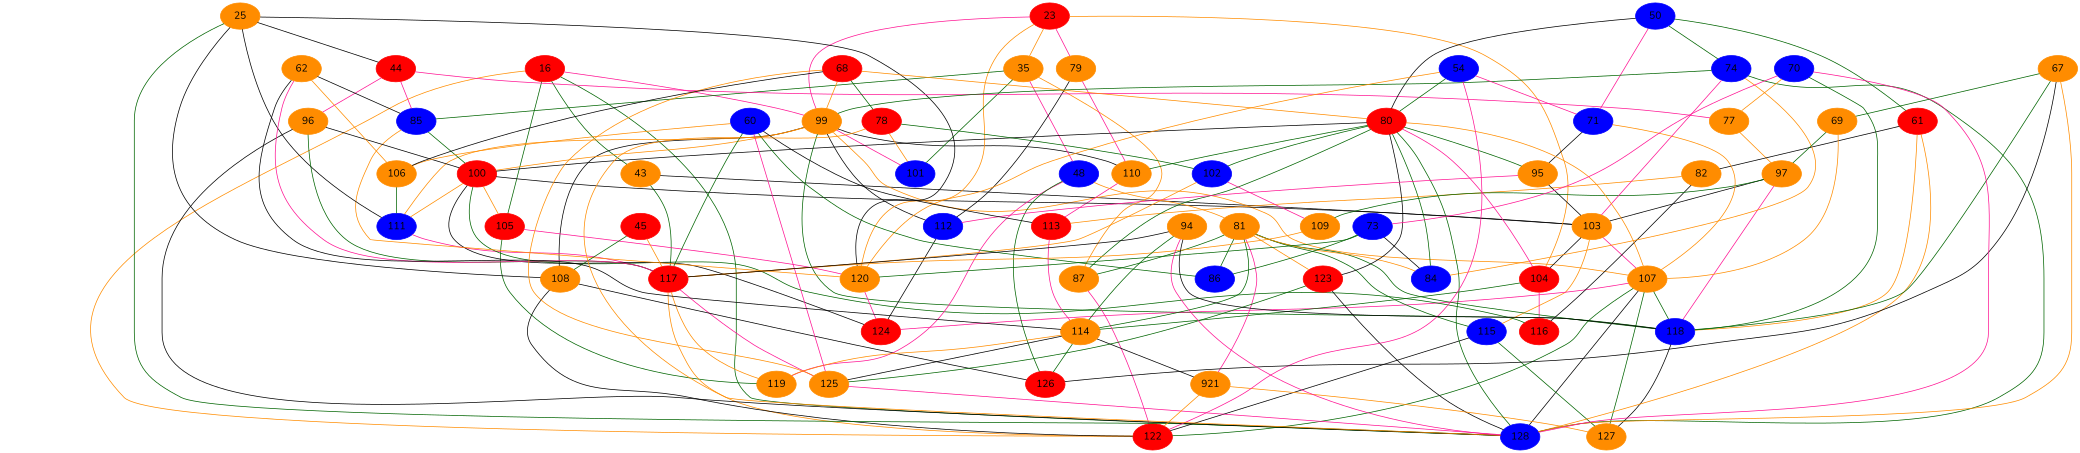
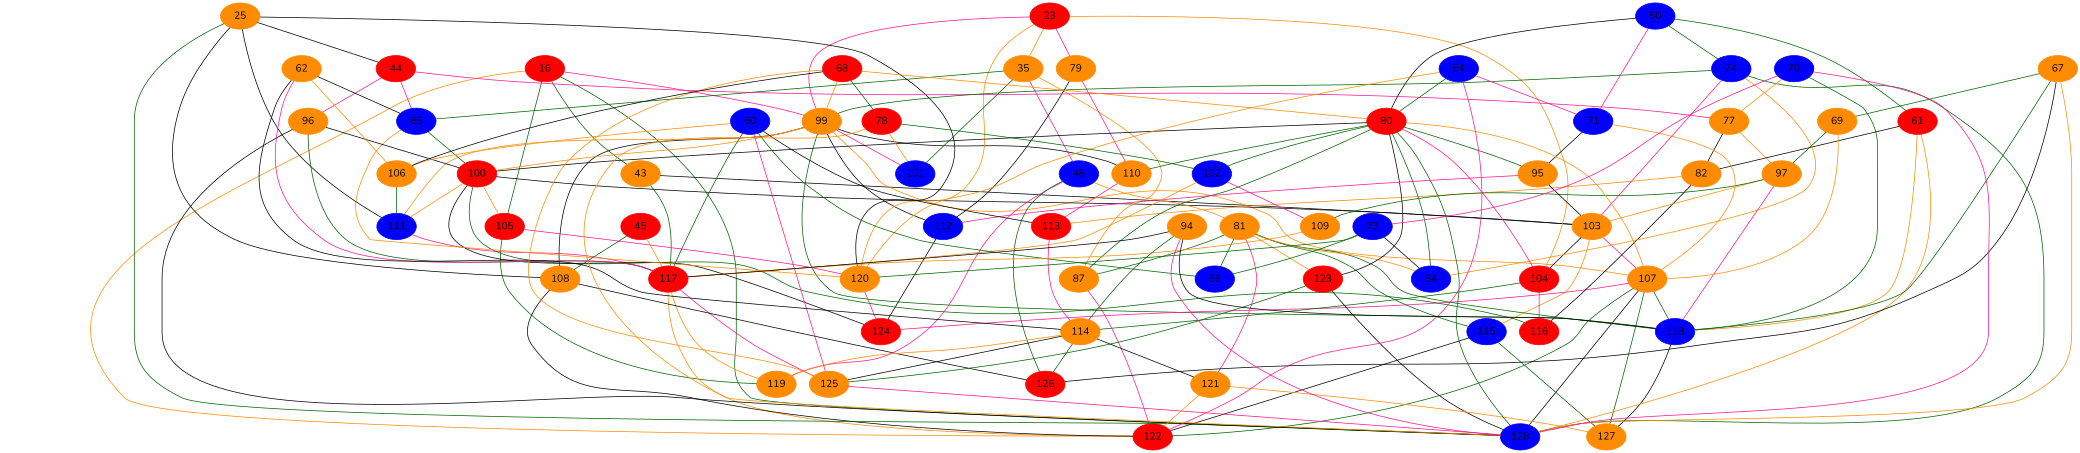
edge "77" -- "82": added
edge "97" -- "103": color black -> darkorange
edge "81" -- "114": removed
node "921": label "921" -> "121"
